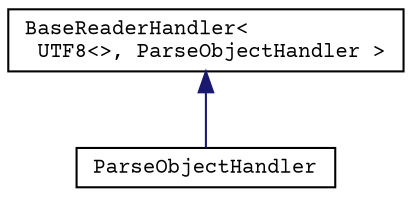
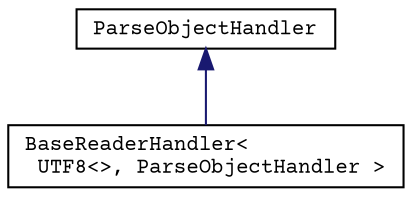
edge "ParseObjectHandler" -> "BaseReaderHandler< UTF8<>, ParseObjectHandler >": reversed
